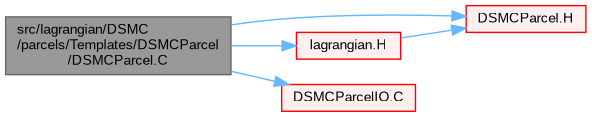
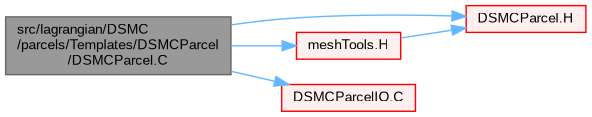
node "lagrangian.H": label "lagrangian.H" -> "meshTools.H"
